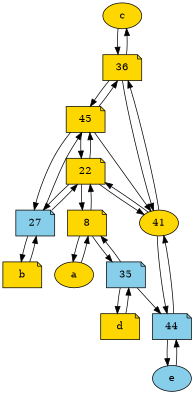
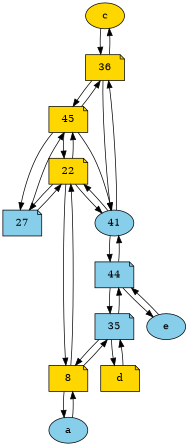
node "41": fillcolor gold -> skyblue
node "b": removed
node "a": fillcolor gold -> skyblue
edge "44" -> "35": added
